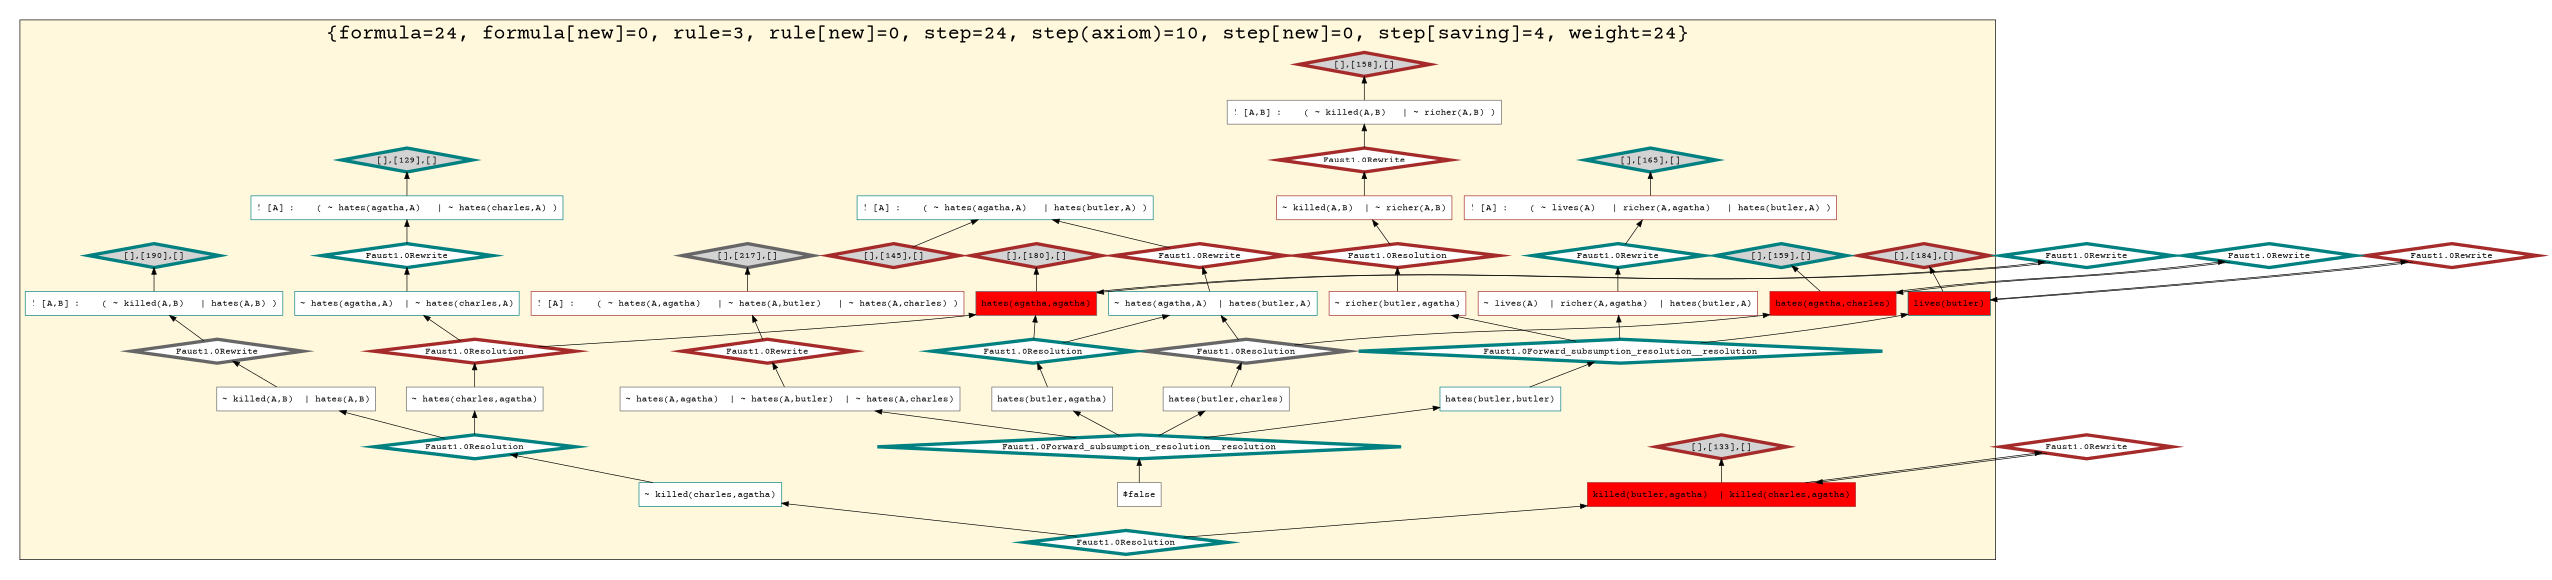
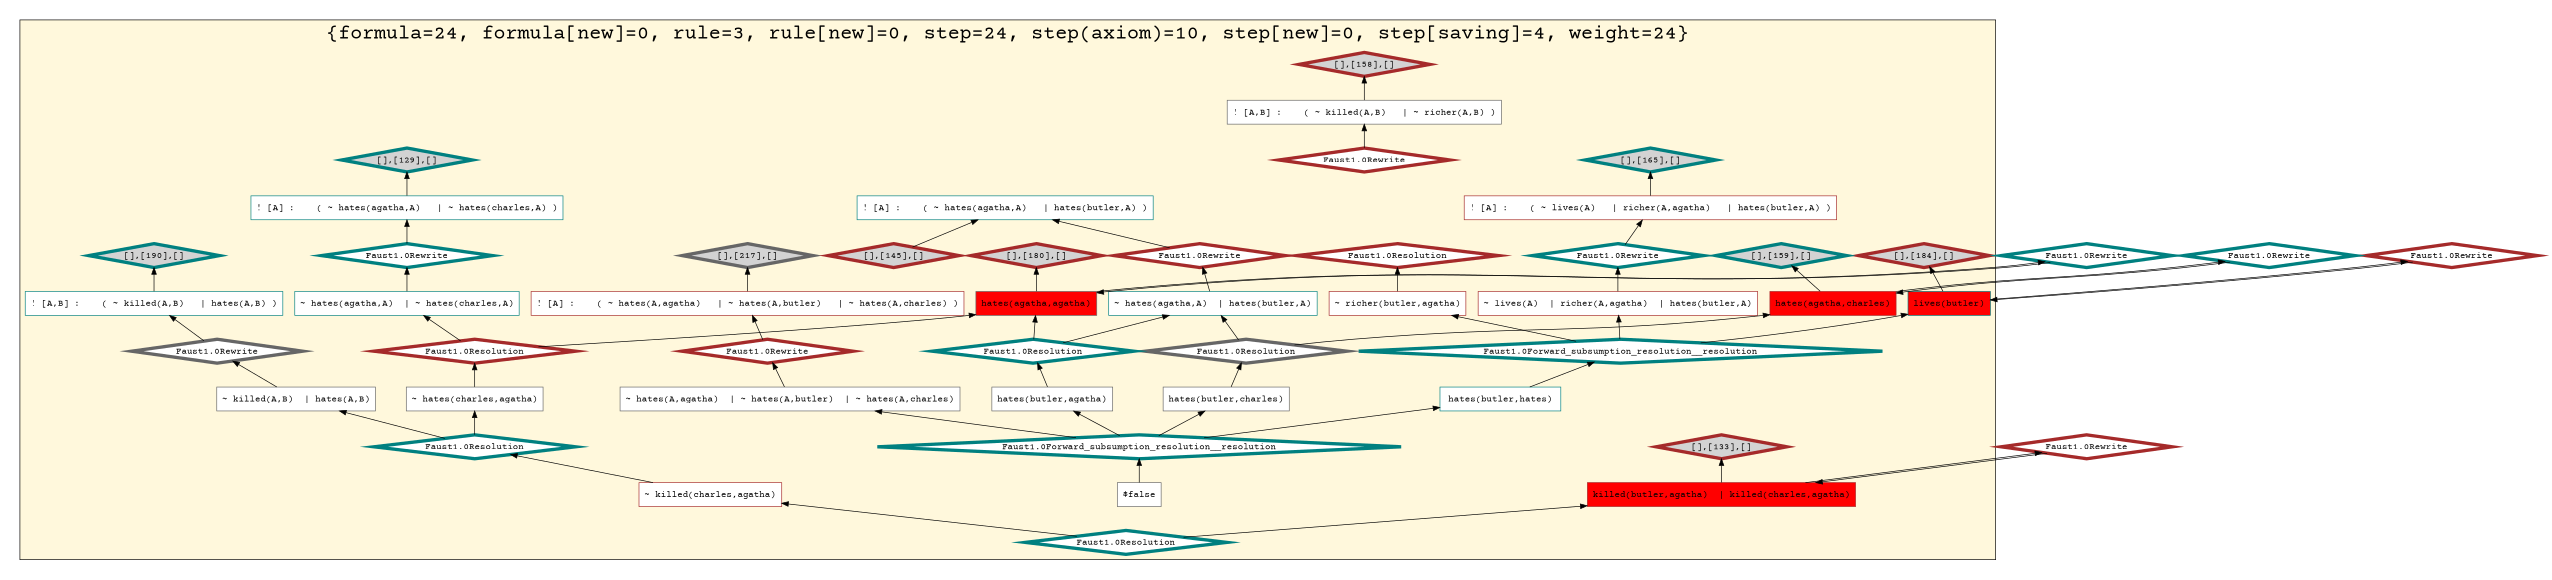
node "~ killed(A,B)  | ~ richer(A,B)": removed
node "hates(butler,butler)": label "hates(butler,butler)" -> "hates(butler,hates)"
node "~ killed(charles,agatha)": color teal -> brown
